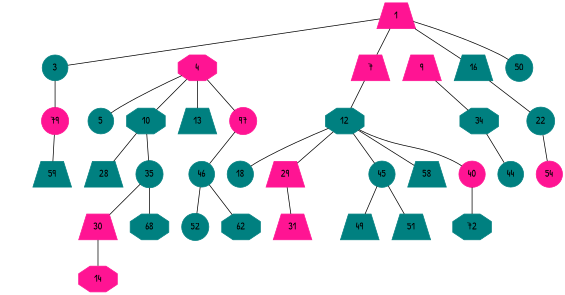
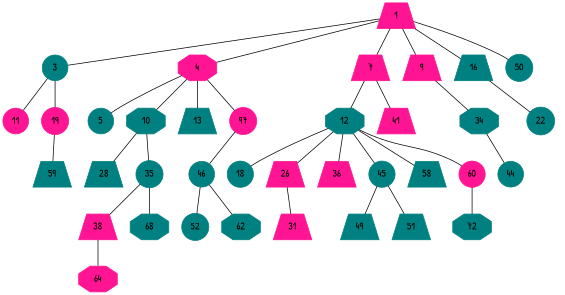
edge "1" -- "4": added
edge "1" -- "9": added
node "11": added
node "79": label "79" -> "19"
node "41": added
node "29": label "29" -> "26"
node "36": added
node "40": label "40" -> "60"
node "54": removed
node "30": label "30" -> "38"
node "14": label "14" -> "64"
